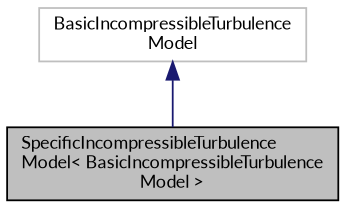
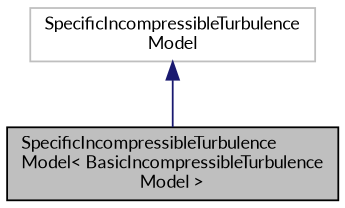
node "BasicIncompressibleTurbulence Model": label "BasicIncompressibleTurbulence Model" -> "SpecificIncompressibleTurbulence Model"
